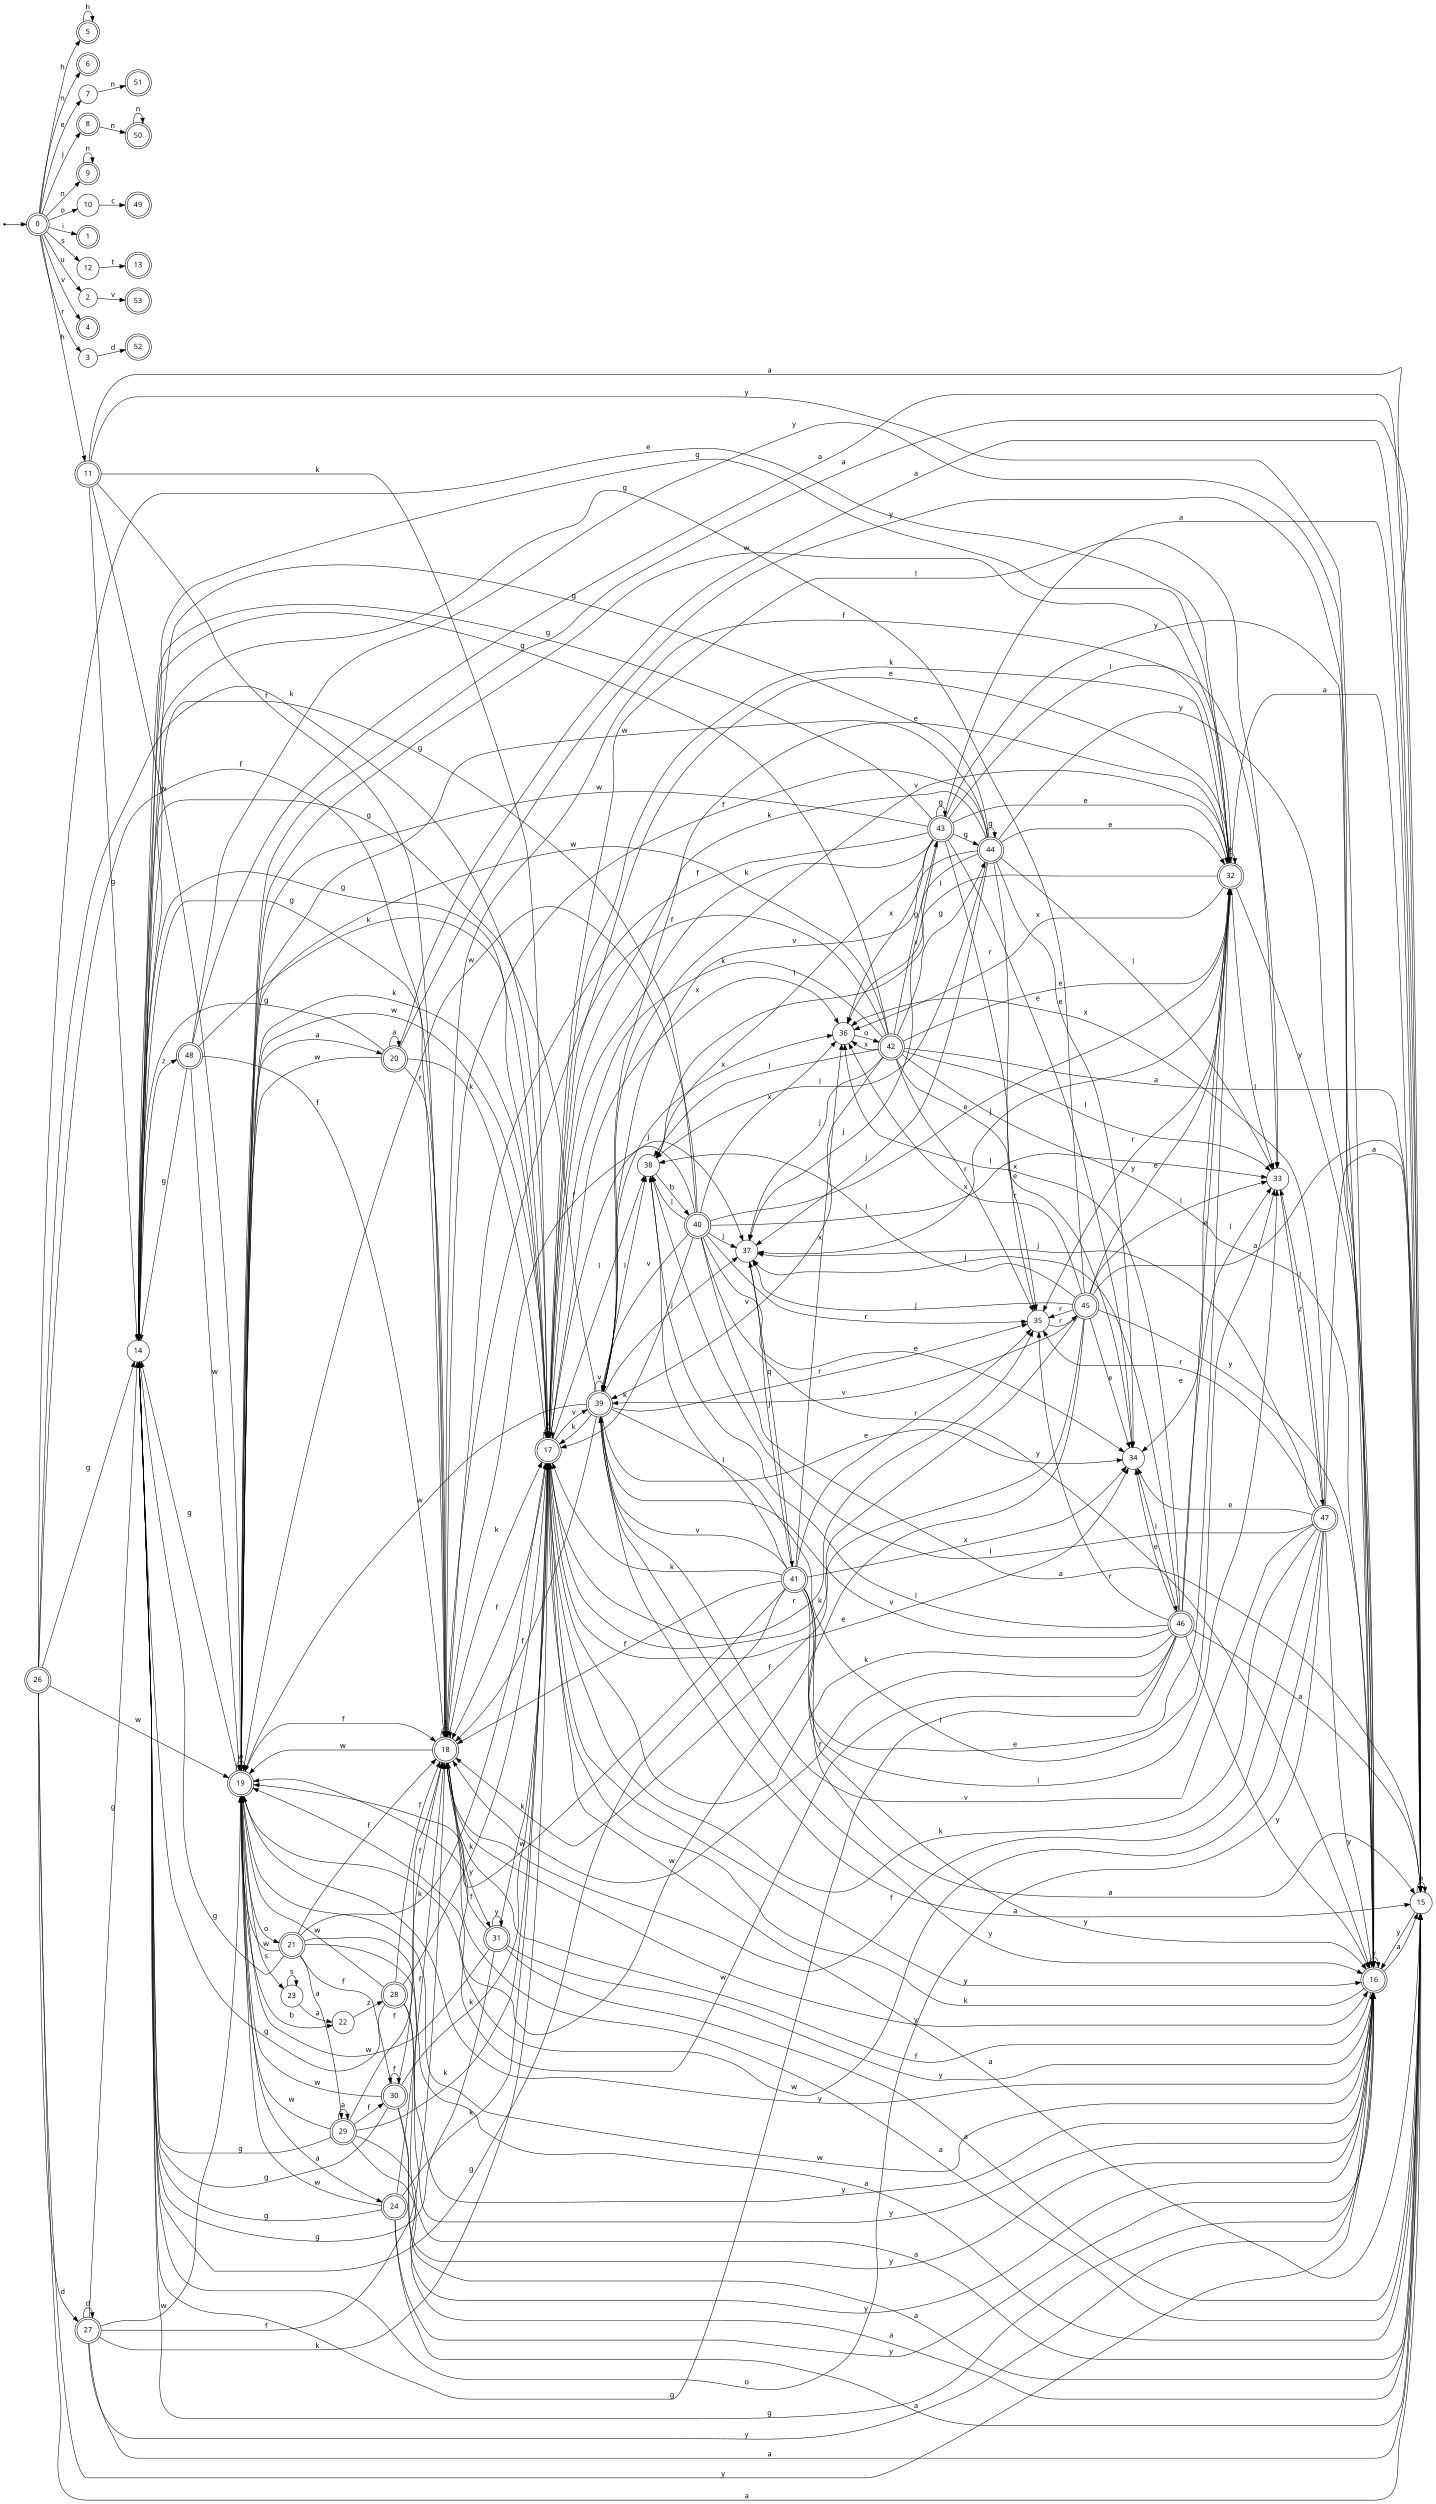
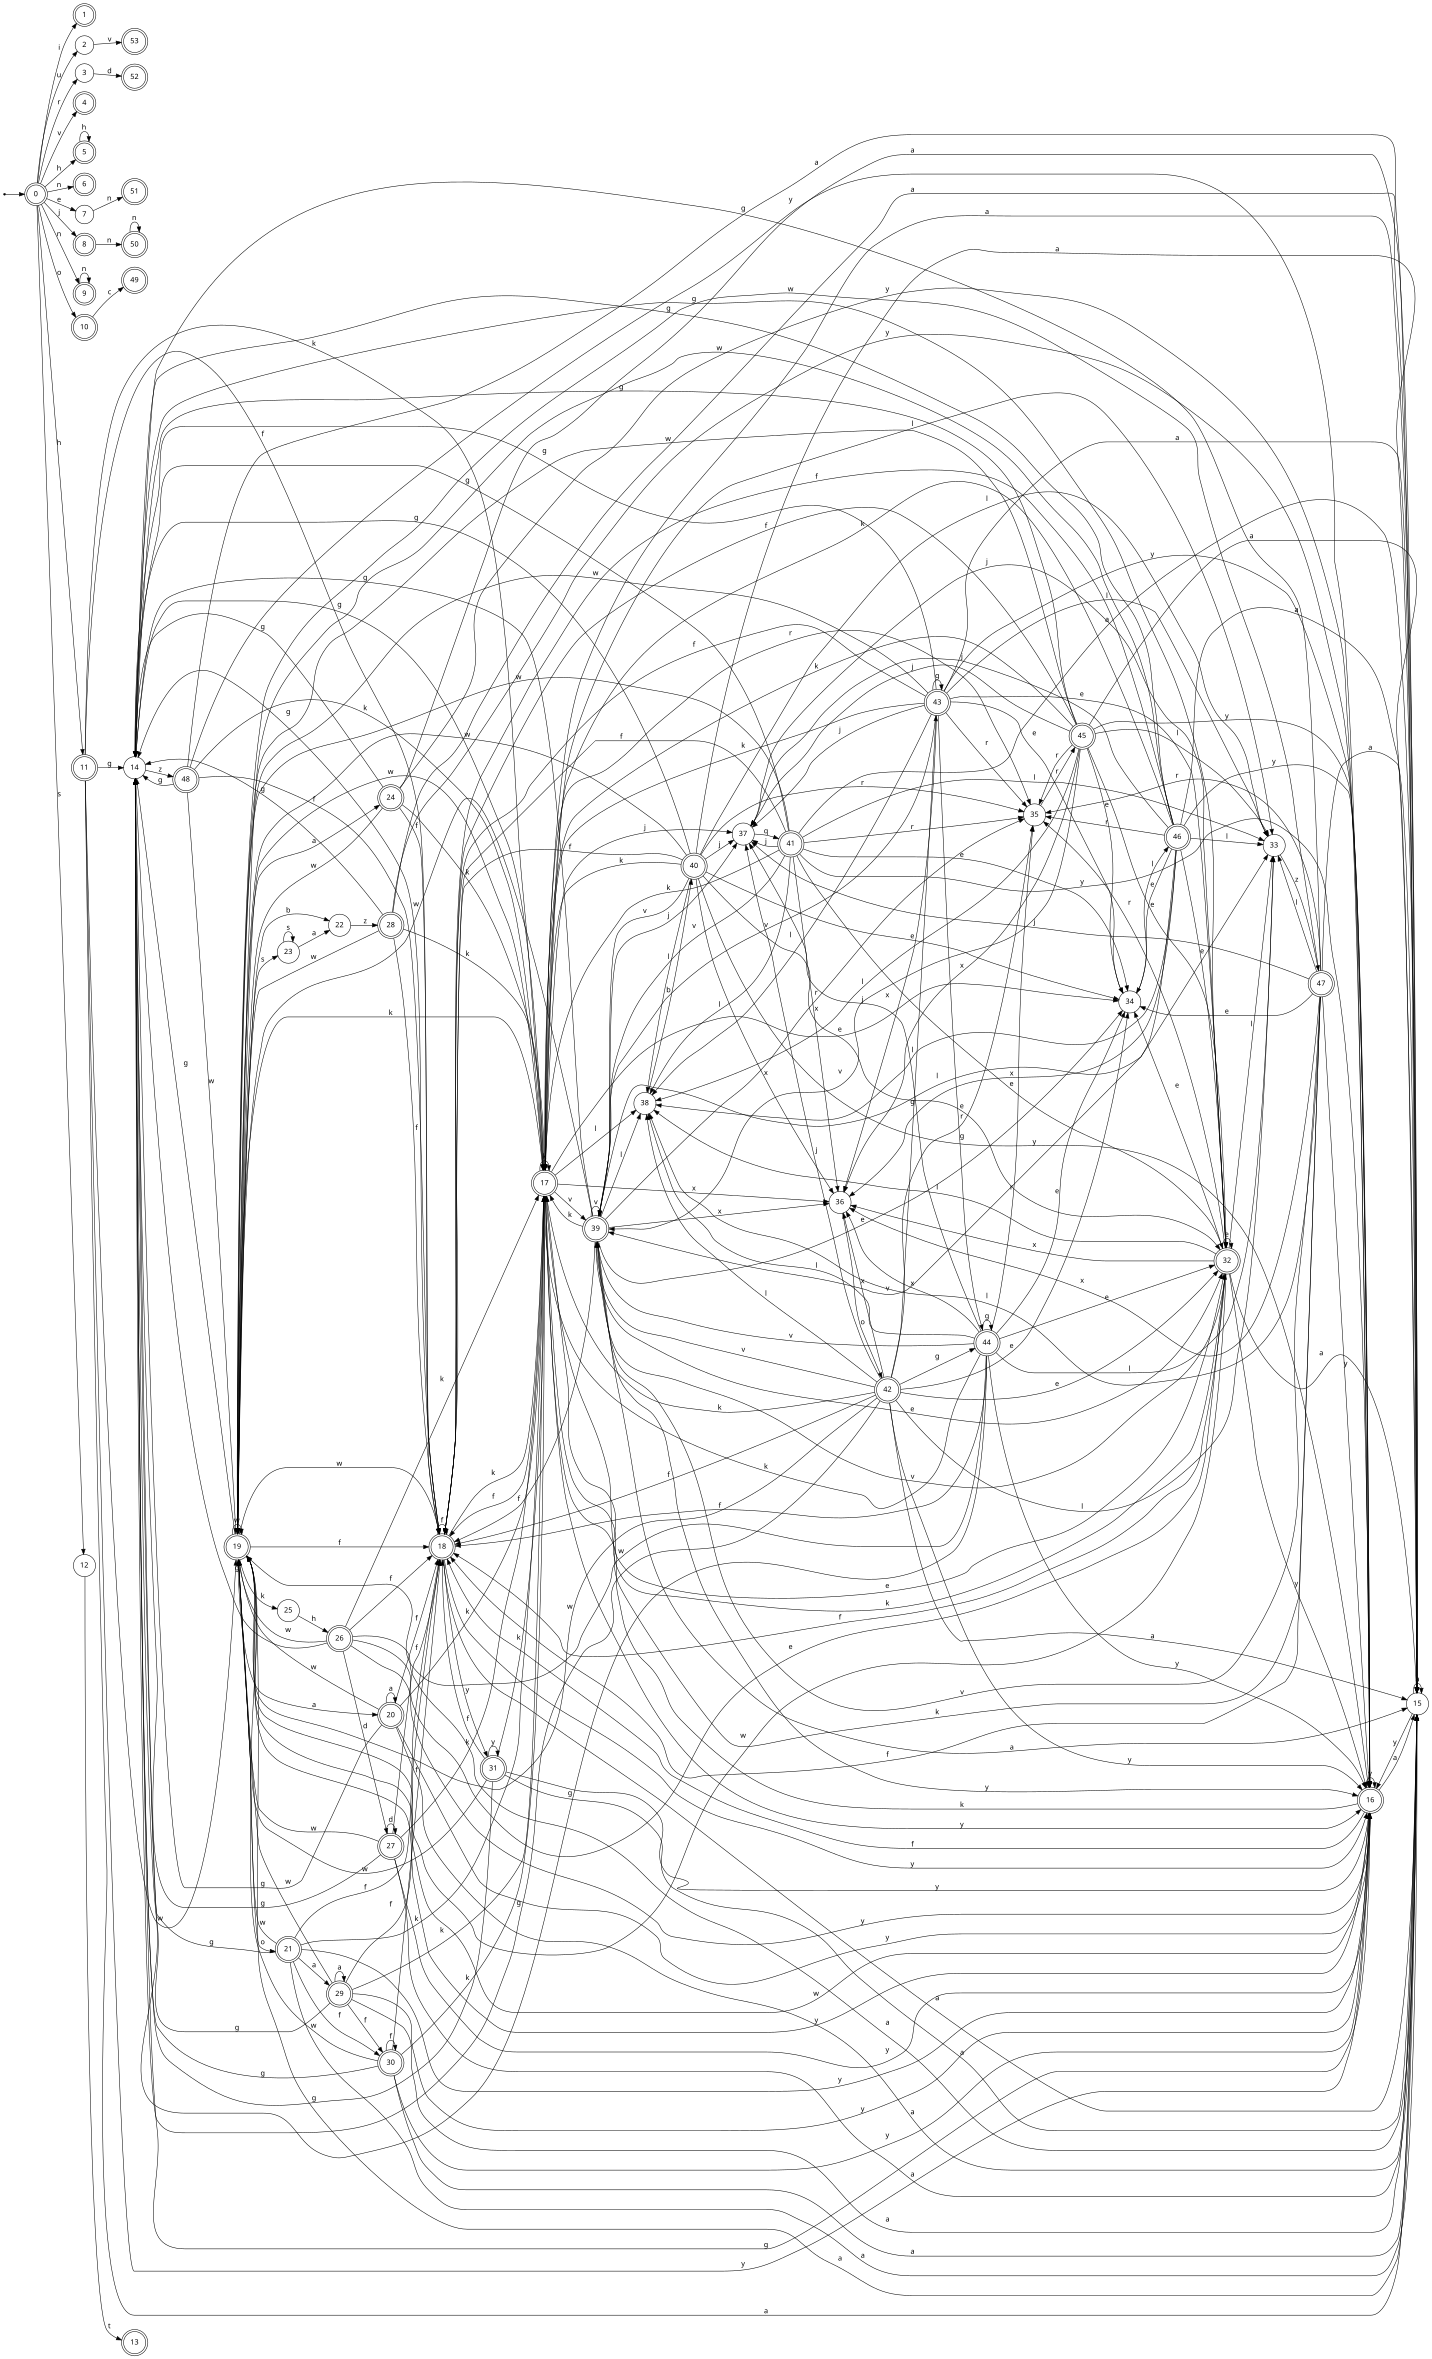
node "10": shape circle -> doublecircle
edge "43" -> "39": added, label "v"
edge "41" -> "34": label "x" -> "e"
node "25": added
edge "47" -> "14": label "o" -> "g"
